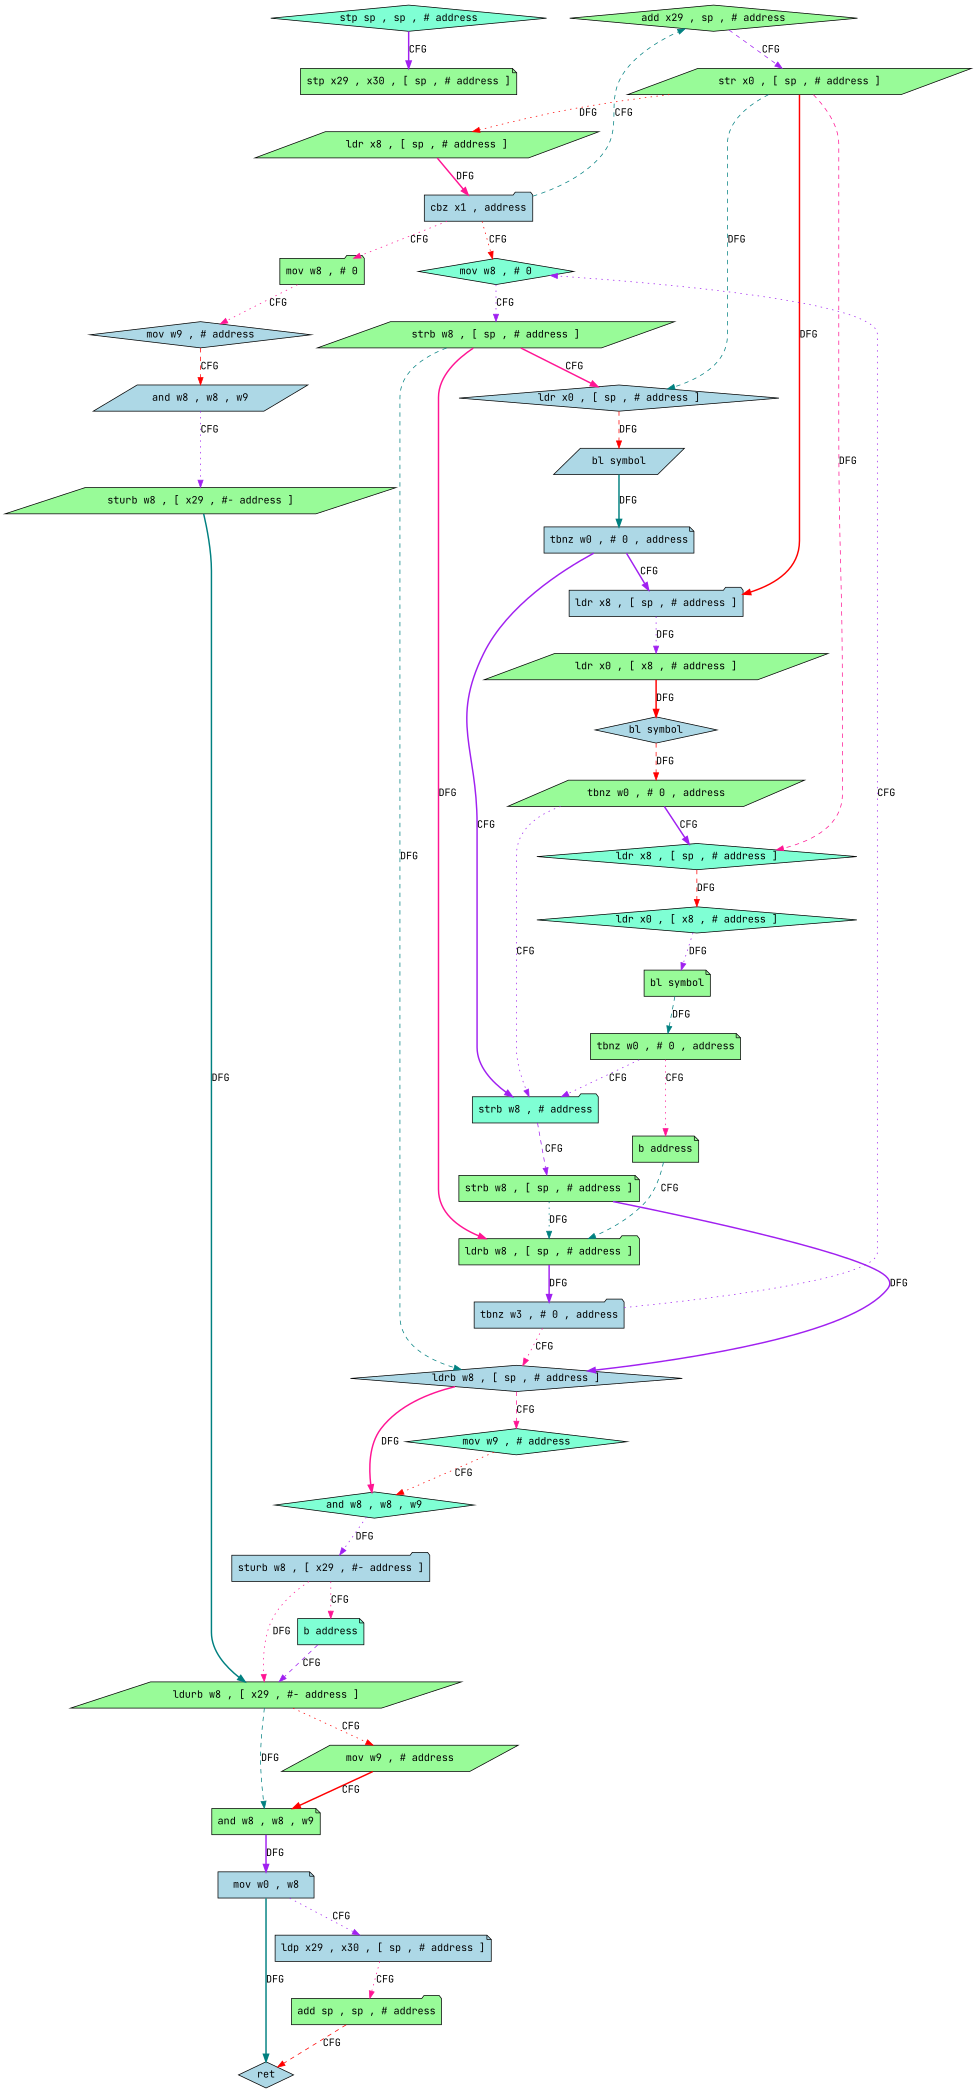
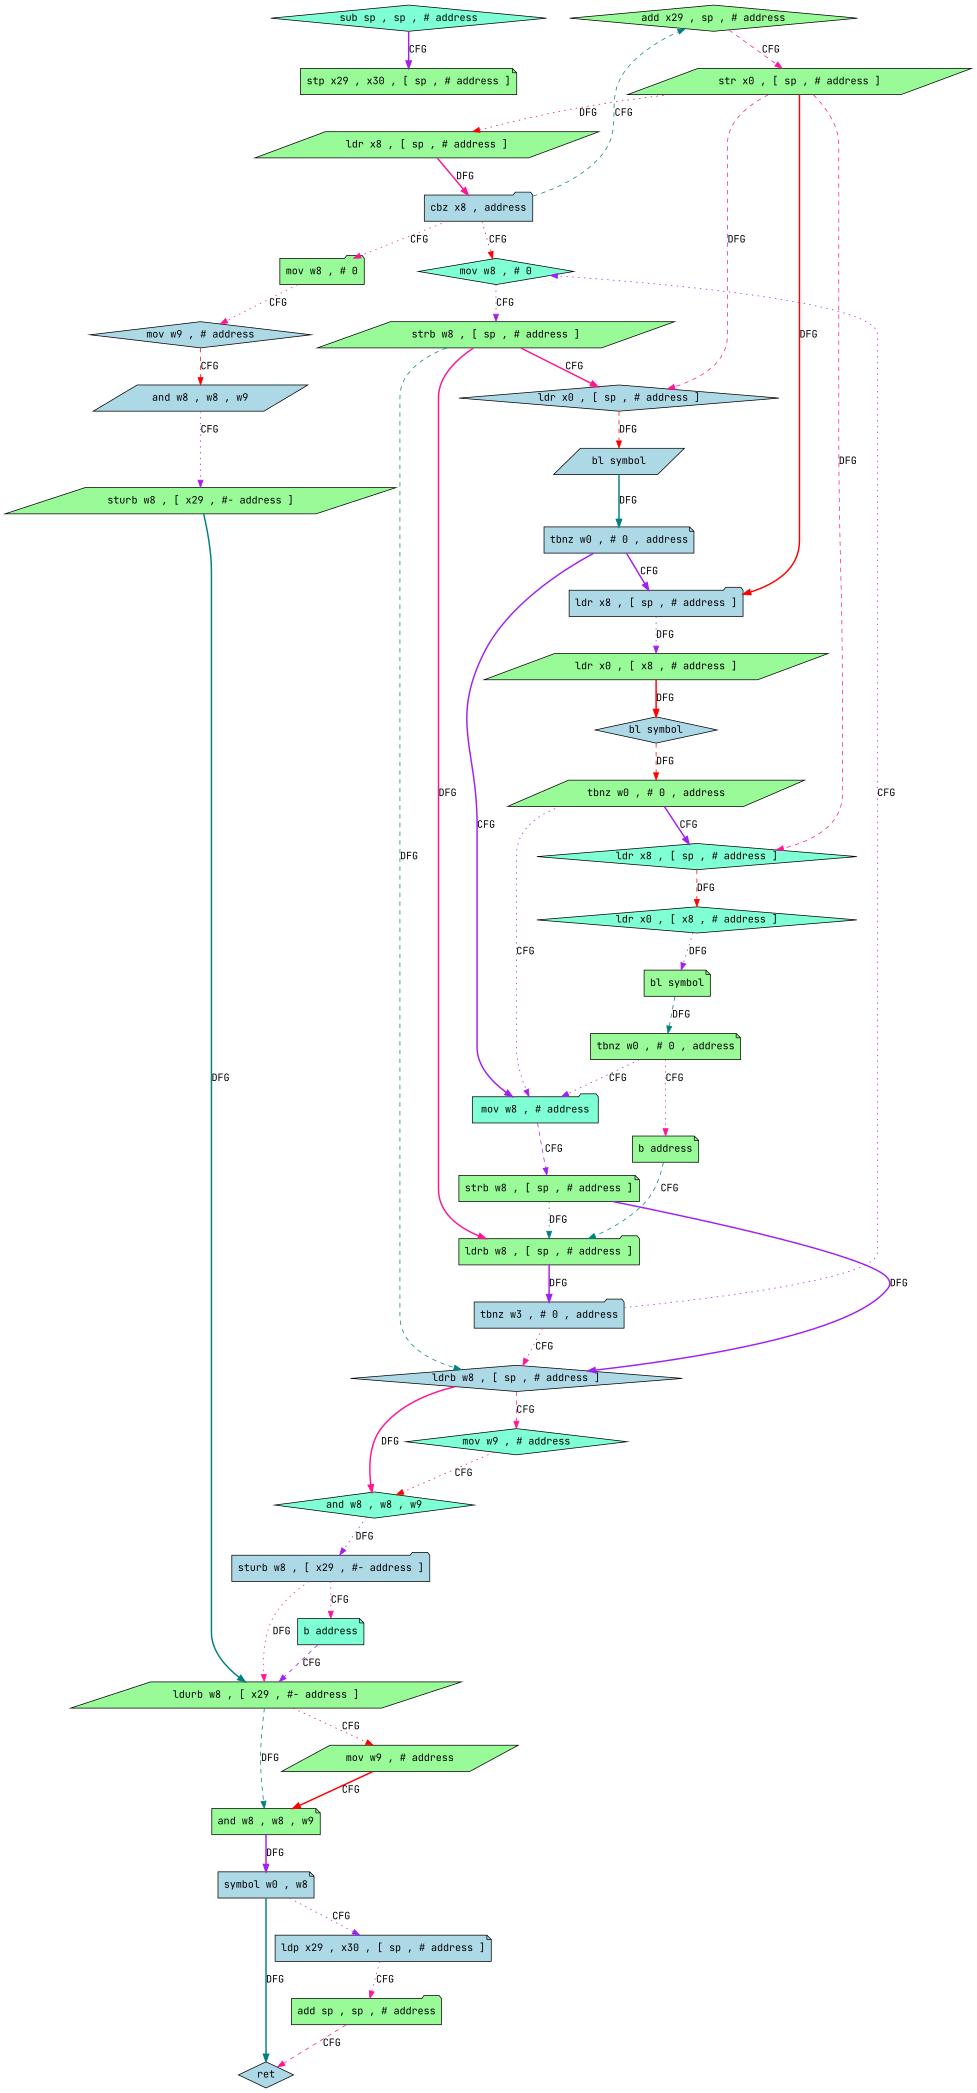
node "stp sp , sp , # address": label "stp sp , sp , # address" -> "sub sp , sp , # address"
edge "add x29 , sp , # address" -> "str x0 , [ sp , # address ]": color purple -> deeppink
node "cbz x1 , address": label "cbz x1 , address" -> "cbz x8 , address"
edge "str x0 , [ sp , # address ]" -> "ldr x0 , [ sp , # address ]": color teal -> deeppink
node "strb w8 , # address": label "strb w8 , # address" -> "mov w8 , # address"
node "mov w0 , w8": label "mov w0 , w8" -> "symbol w0 , w8"
edge "add sp , sp , # address" -> "ret": color red -> deeppink
